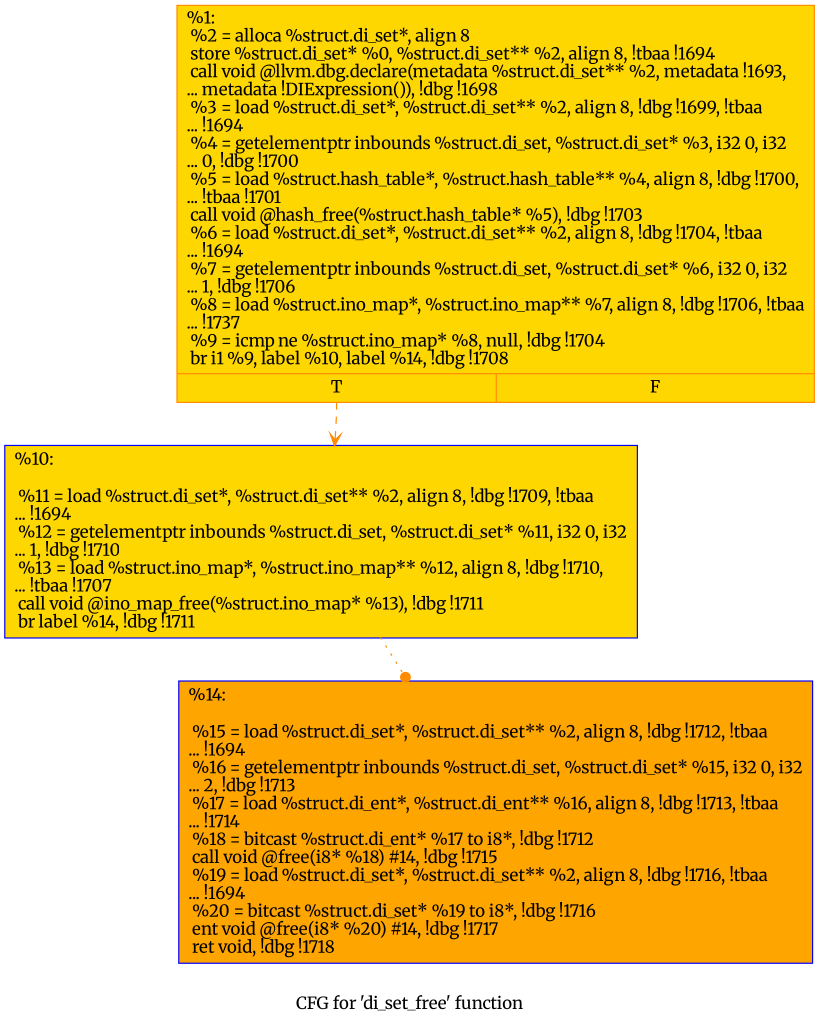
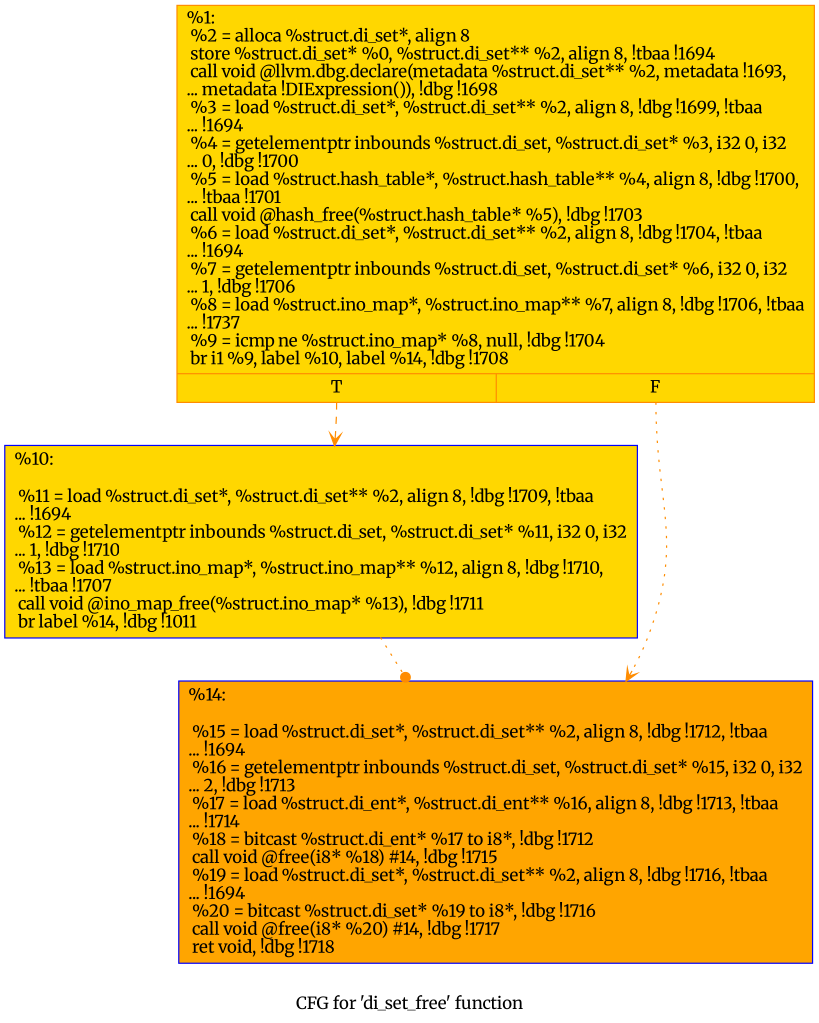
edge "%1:" -> "%14:": added
node "%10:": text "br label %14, !dbg !1711" -> "br label %14, !dbg !1011"
node "%14:": text "ent void @free(i8* %20) #14, !dbg !1717" -> "call void @free(i8* %20) #14, !dbg !1717"
